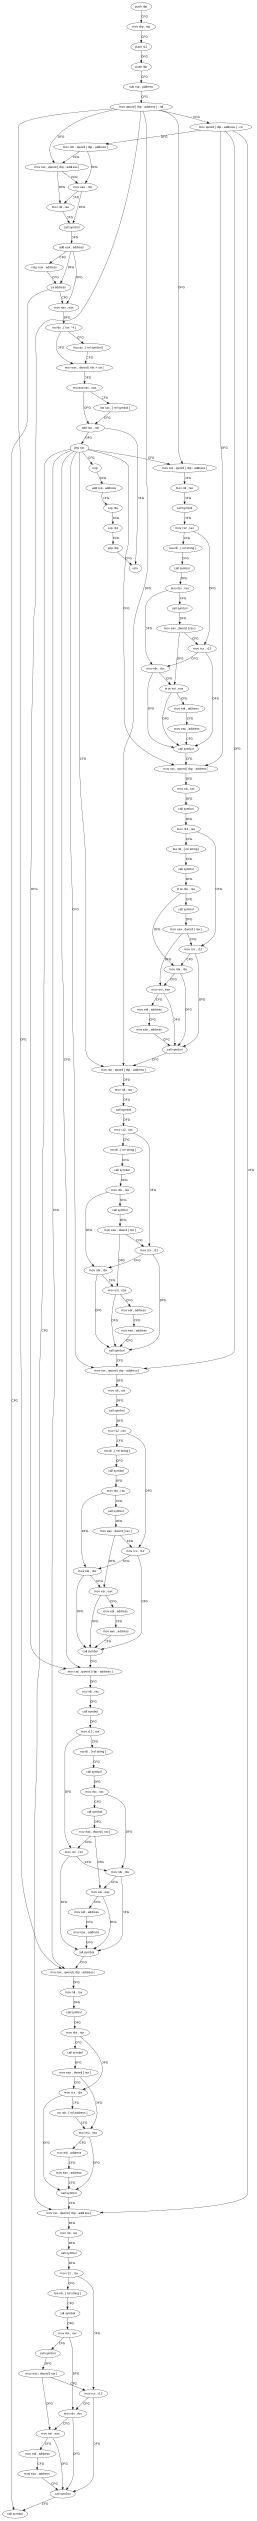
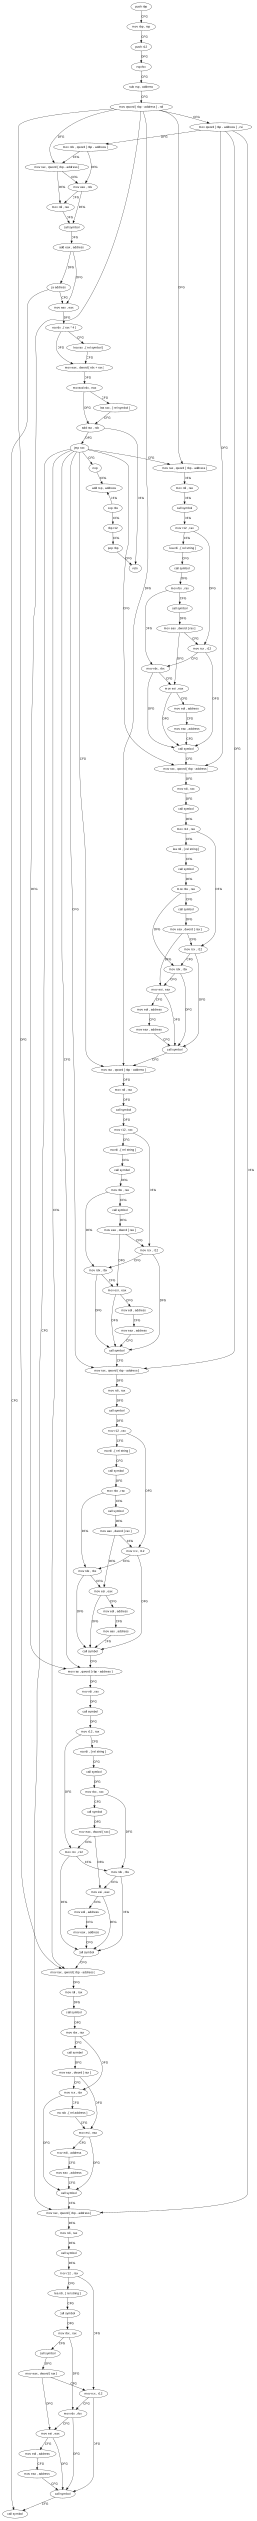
node "push rbx": label "push rbx" -> "rsp rbx"
node "cmp eax , address": removed
edge "add rsp , address" -> "pop rbx": reversed
node "pop r12": label "pop r12" -> "rbp r12"
